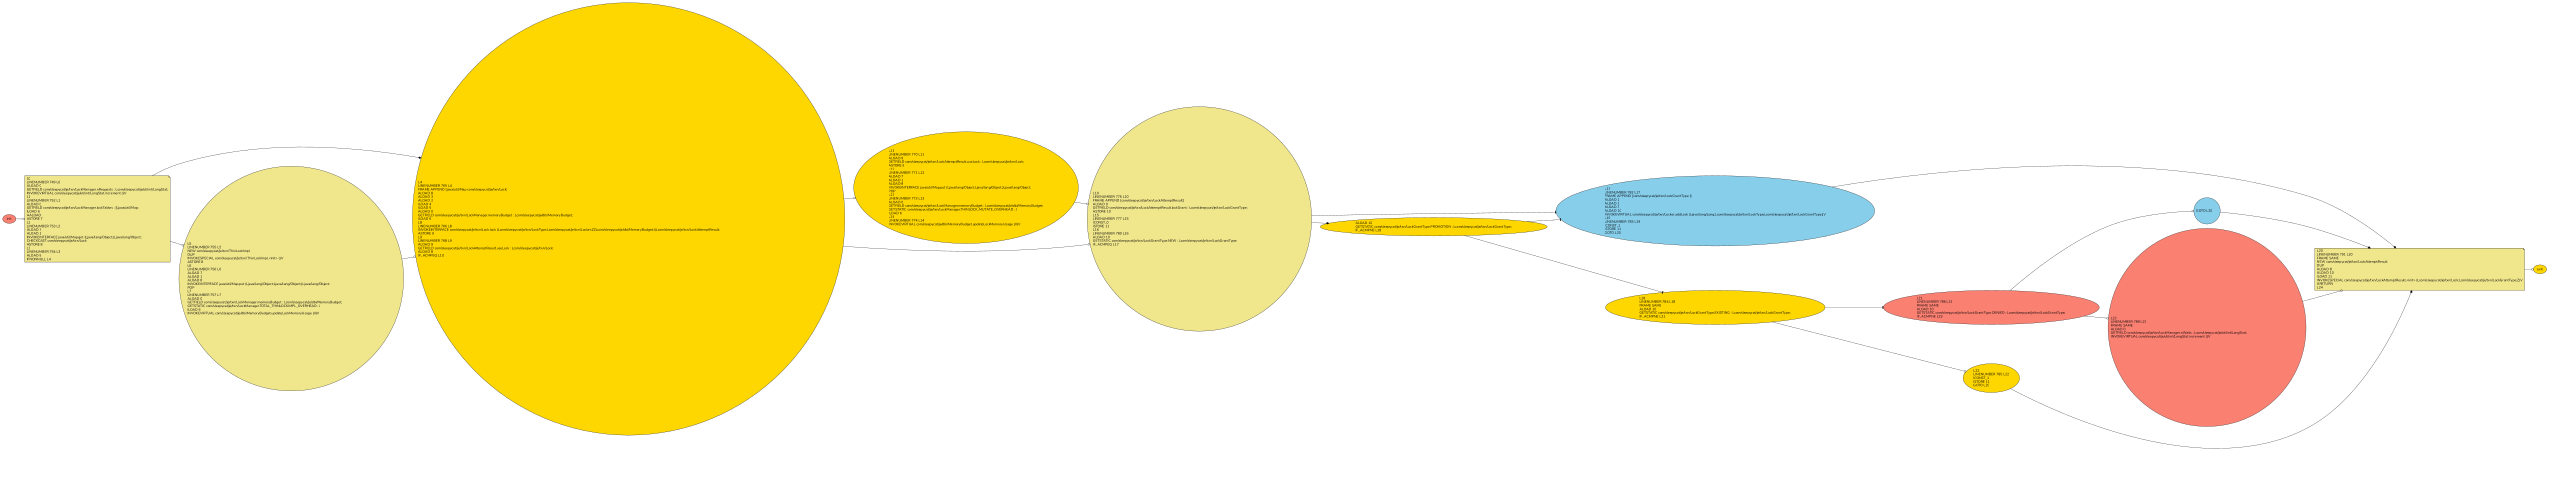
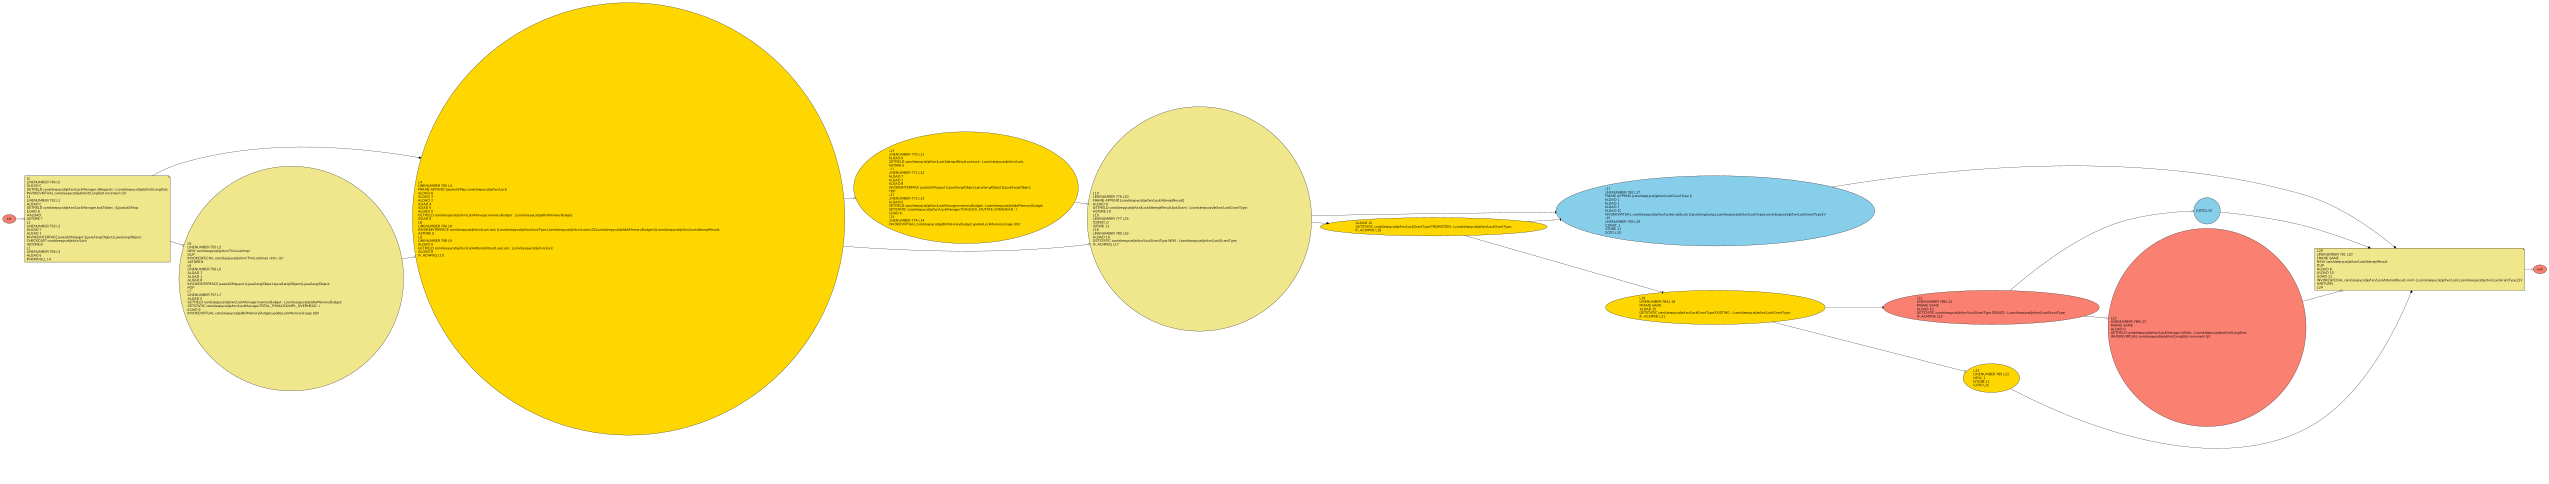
node "exit": fillcolor gold -> salmon
node "L22 LINENUMBER 785 L22 ICONST_1 ISTORE 11 GOTO L20": label "L22 LINENUMBER 785 L22 ICONST_1 ISTORE 11 GOTO L20" -> "L22 LINENUMBER 785 L22 NEW_1 ISTORE 11 GOTO L20"
